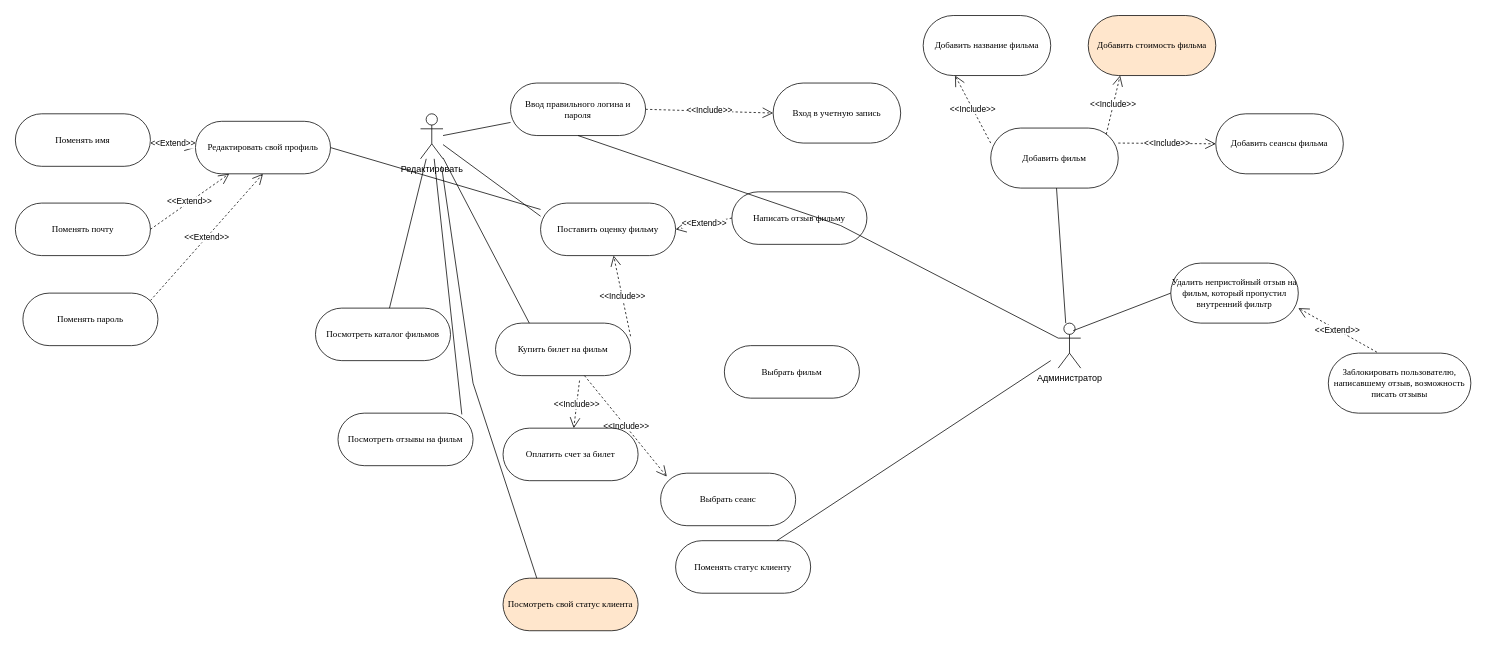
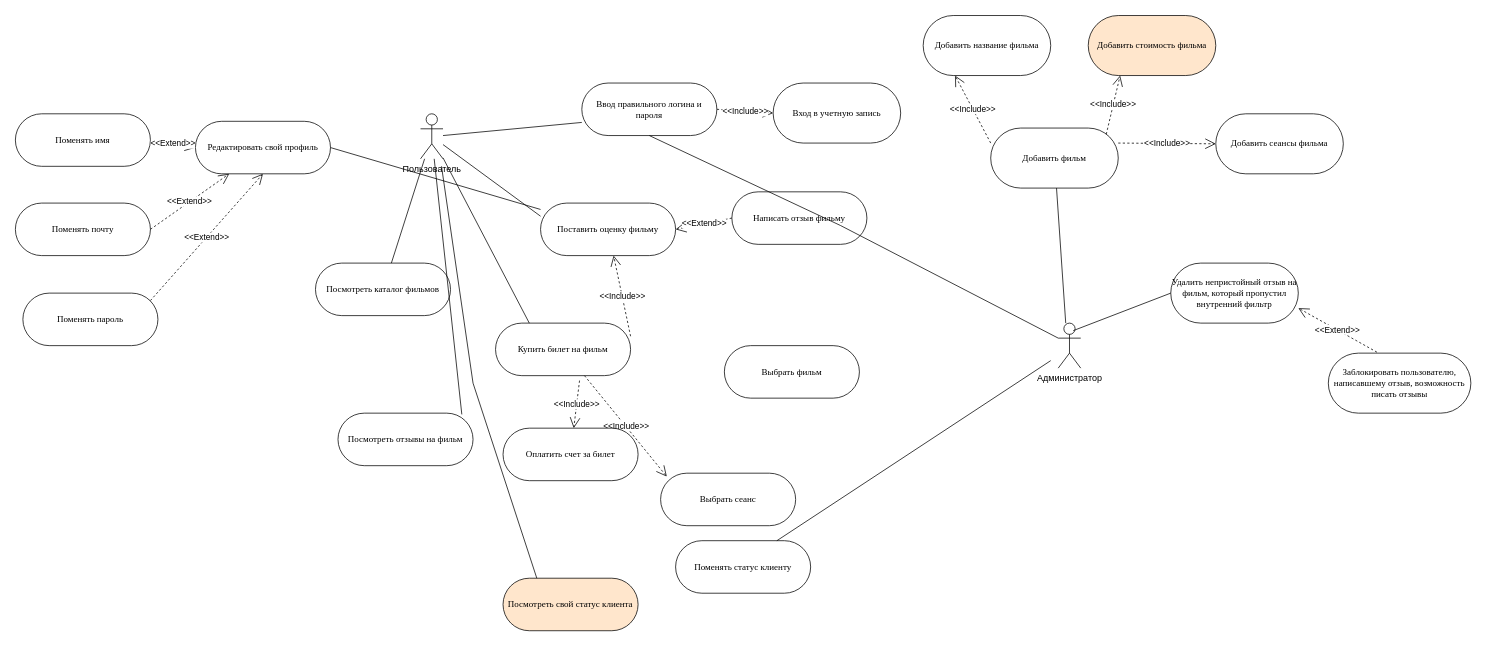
node "Ввод правильного логина и пароля": moved (578, 109) -> (649, 109)
node "Редактировать": label "Редактировать" -> "Пользователь"
node "Посмотреть каталог фильмов": moved (383, 334) -> (383, 289)
